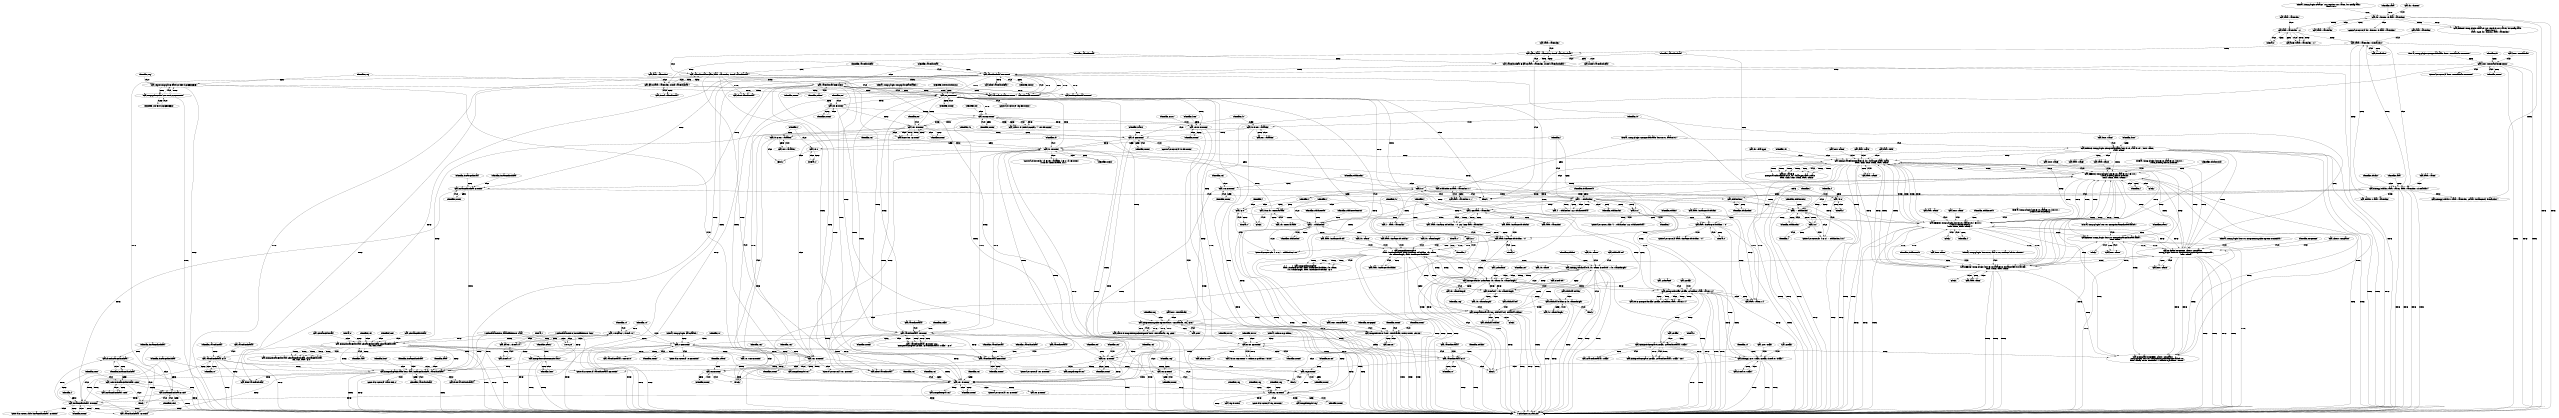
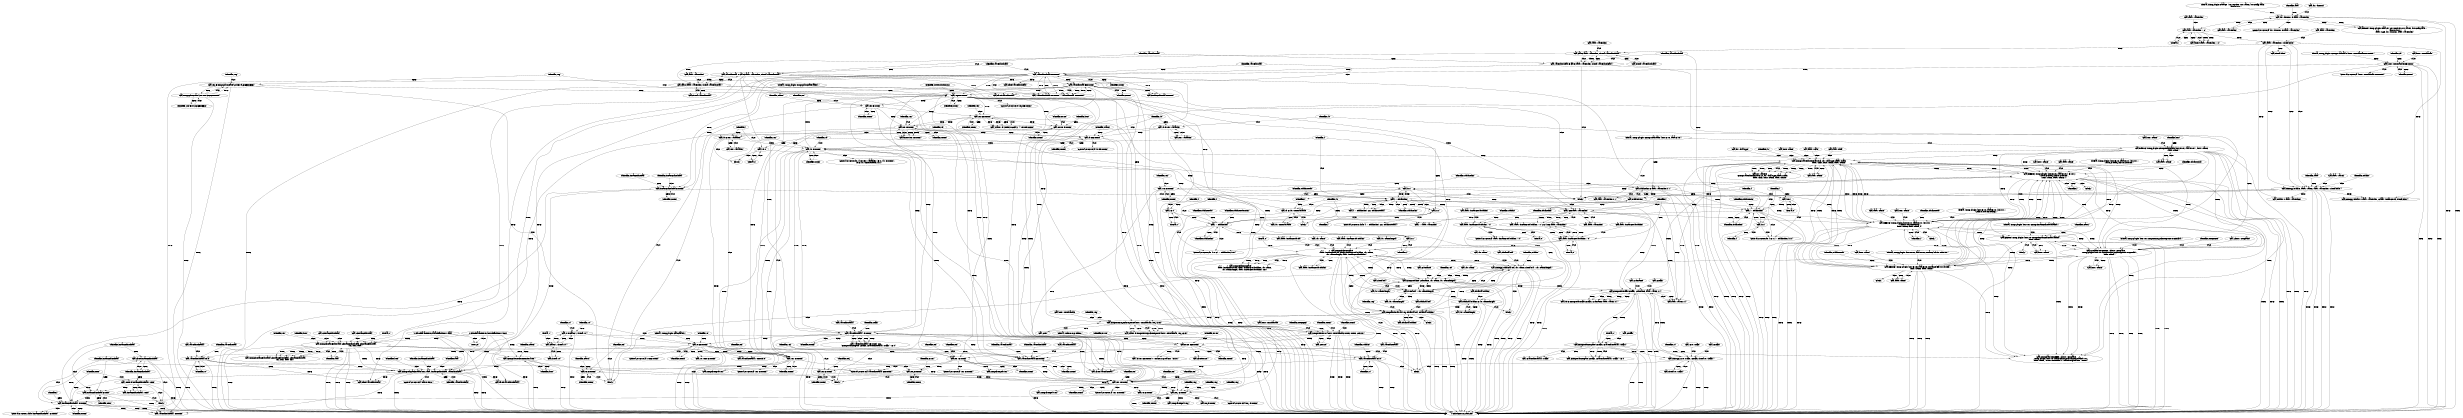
edge "(Call,sizeof(oid_t))" -> "(Call,data->values_len * sizeof(oid_t))": removed, label "AST:"
